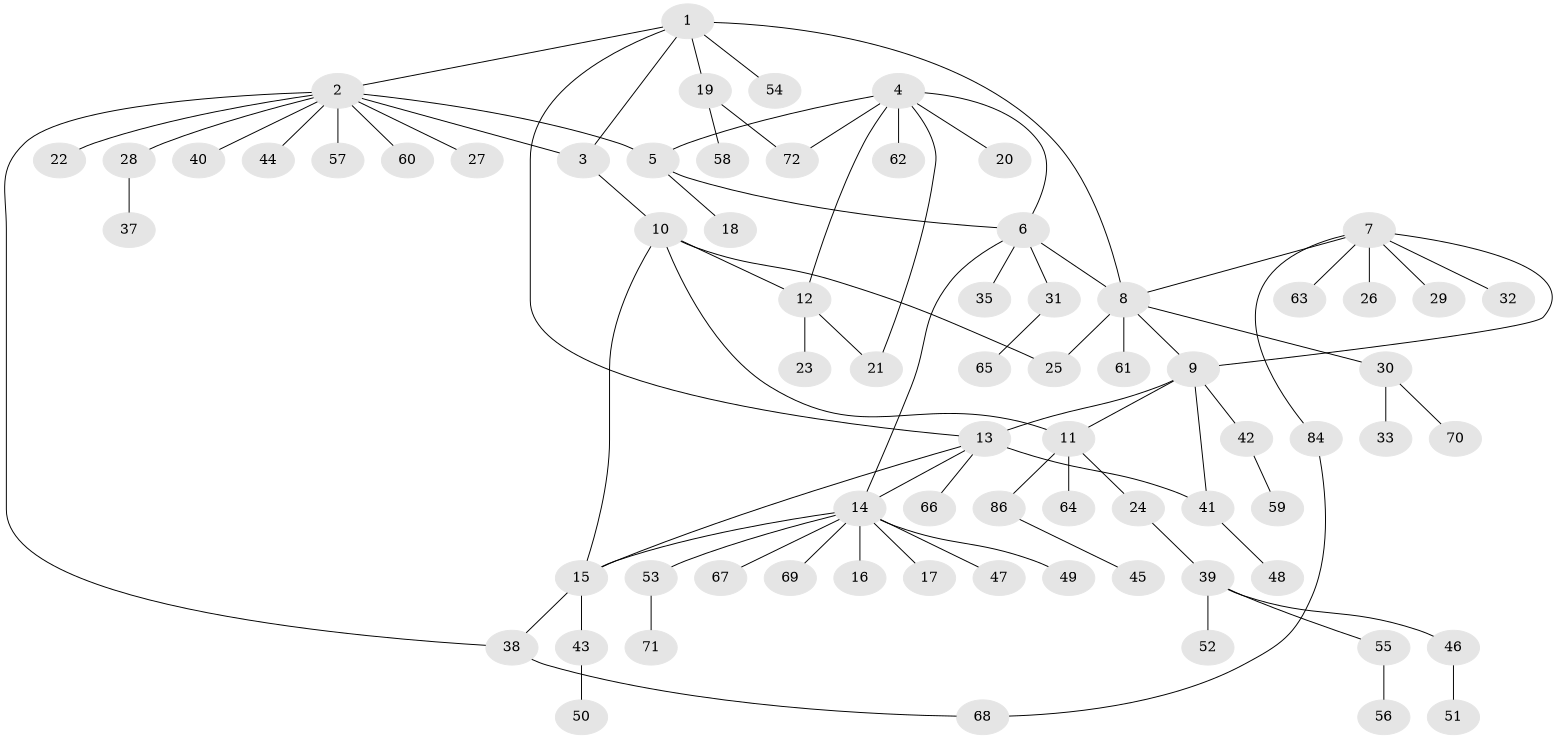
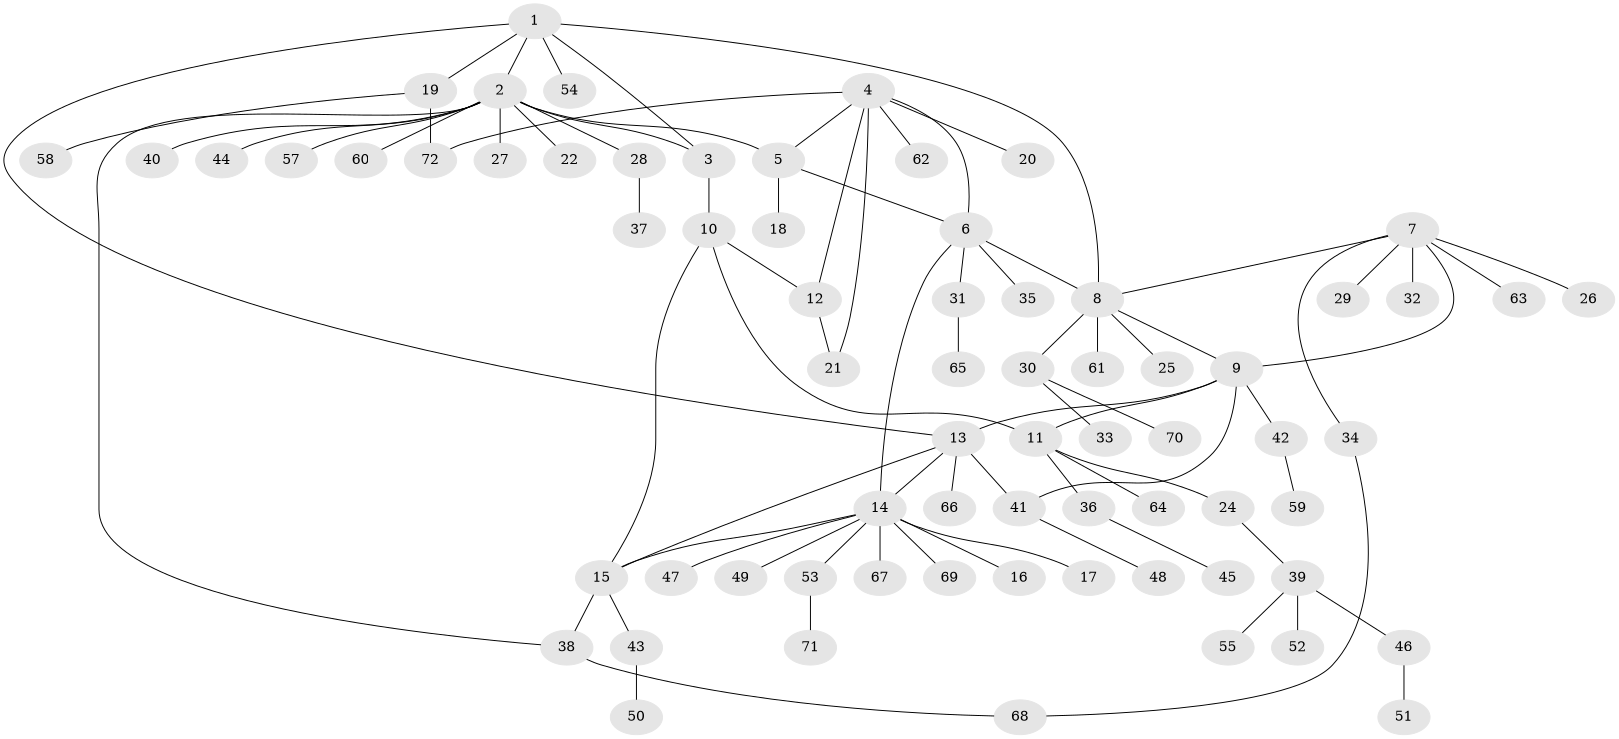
edge "10" -- "25": removed
node "23": removed
node "84": label "84" -> "34"
node "86": label "86" -> "36"
node "56": removed
